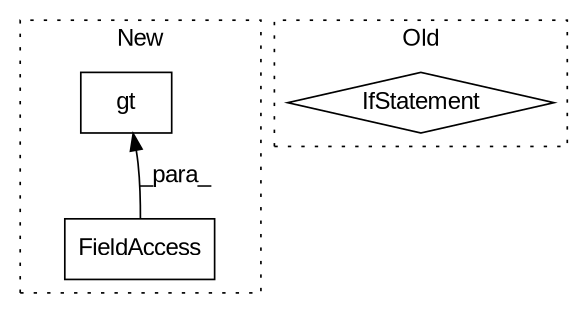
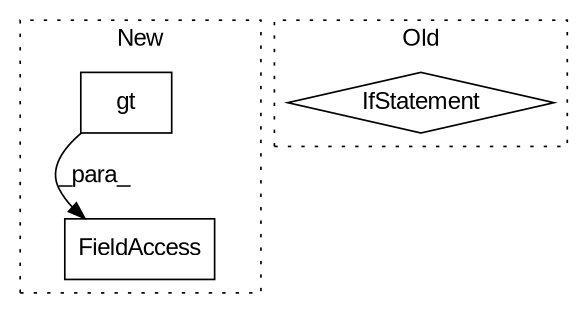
edge "FieldAccess" -> "gt": reversed
